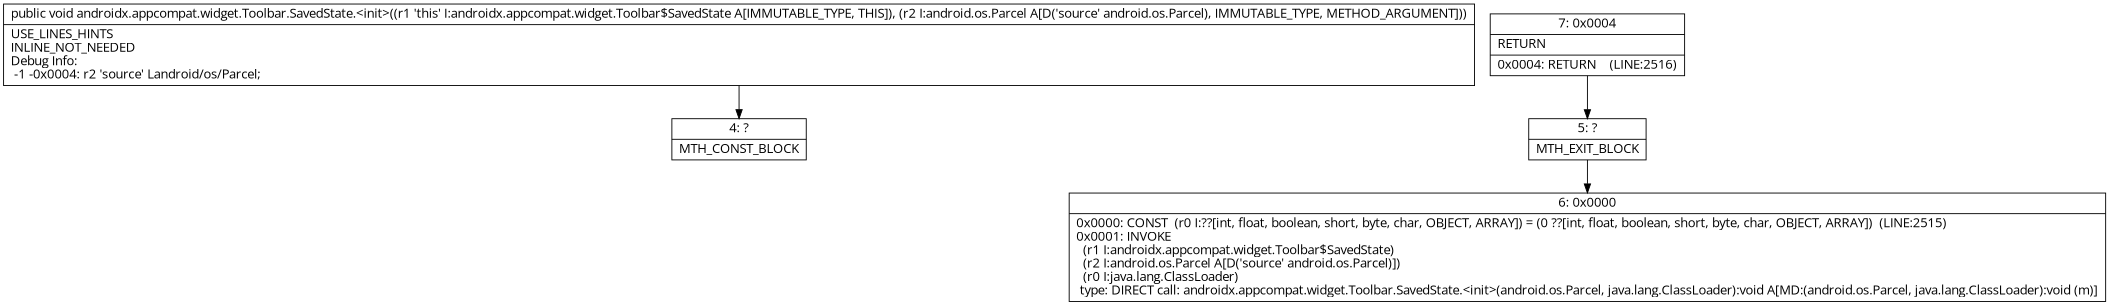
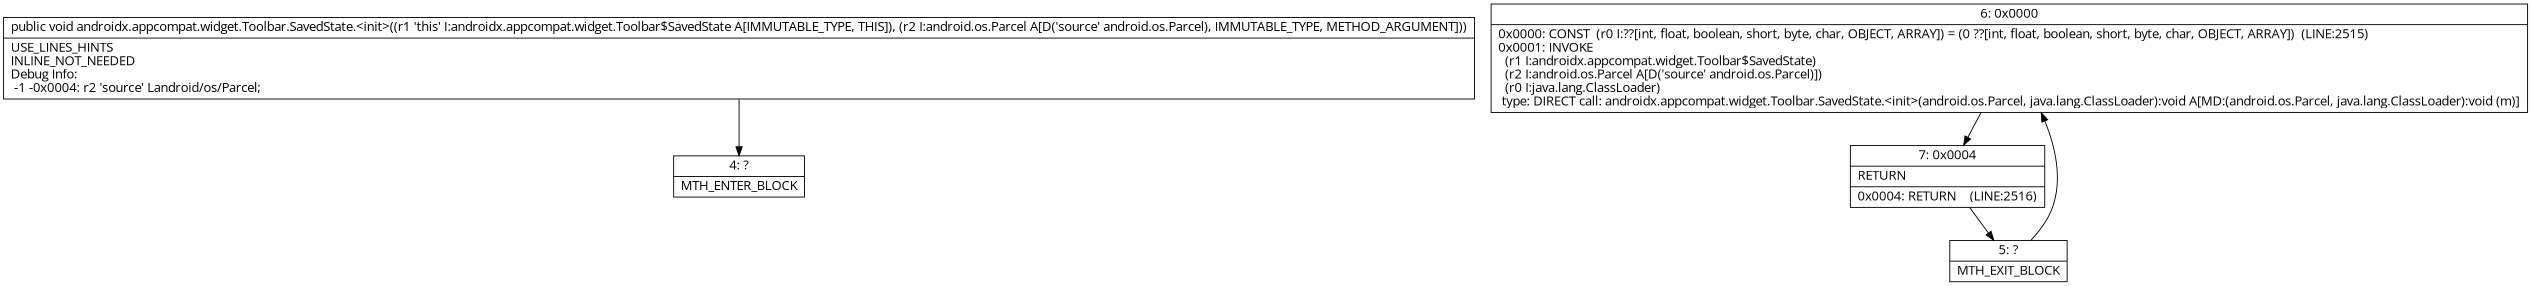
edge "6: 0x0000" -> "7: 0x0004": added
node "4: ?": text "MTH_CONST_BLOCK" -> "MTH_ENTER_BLOCK"
